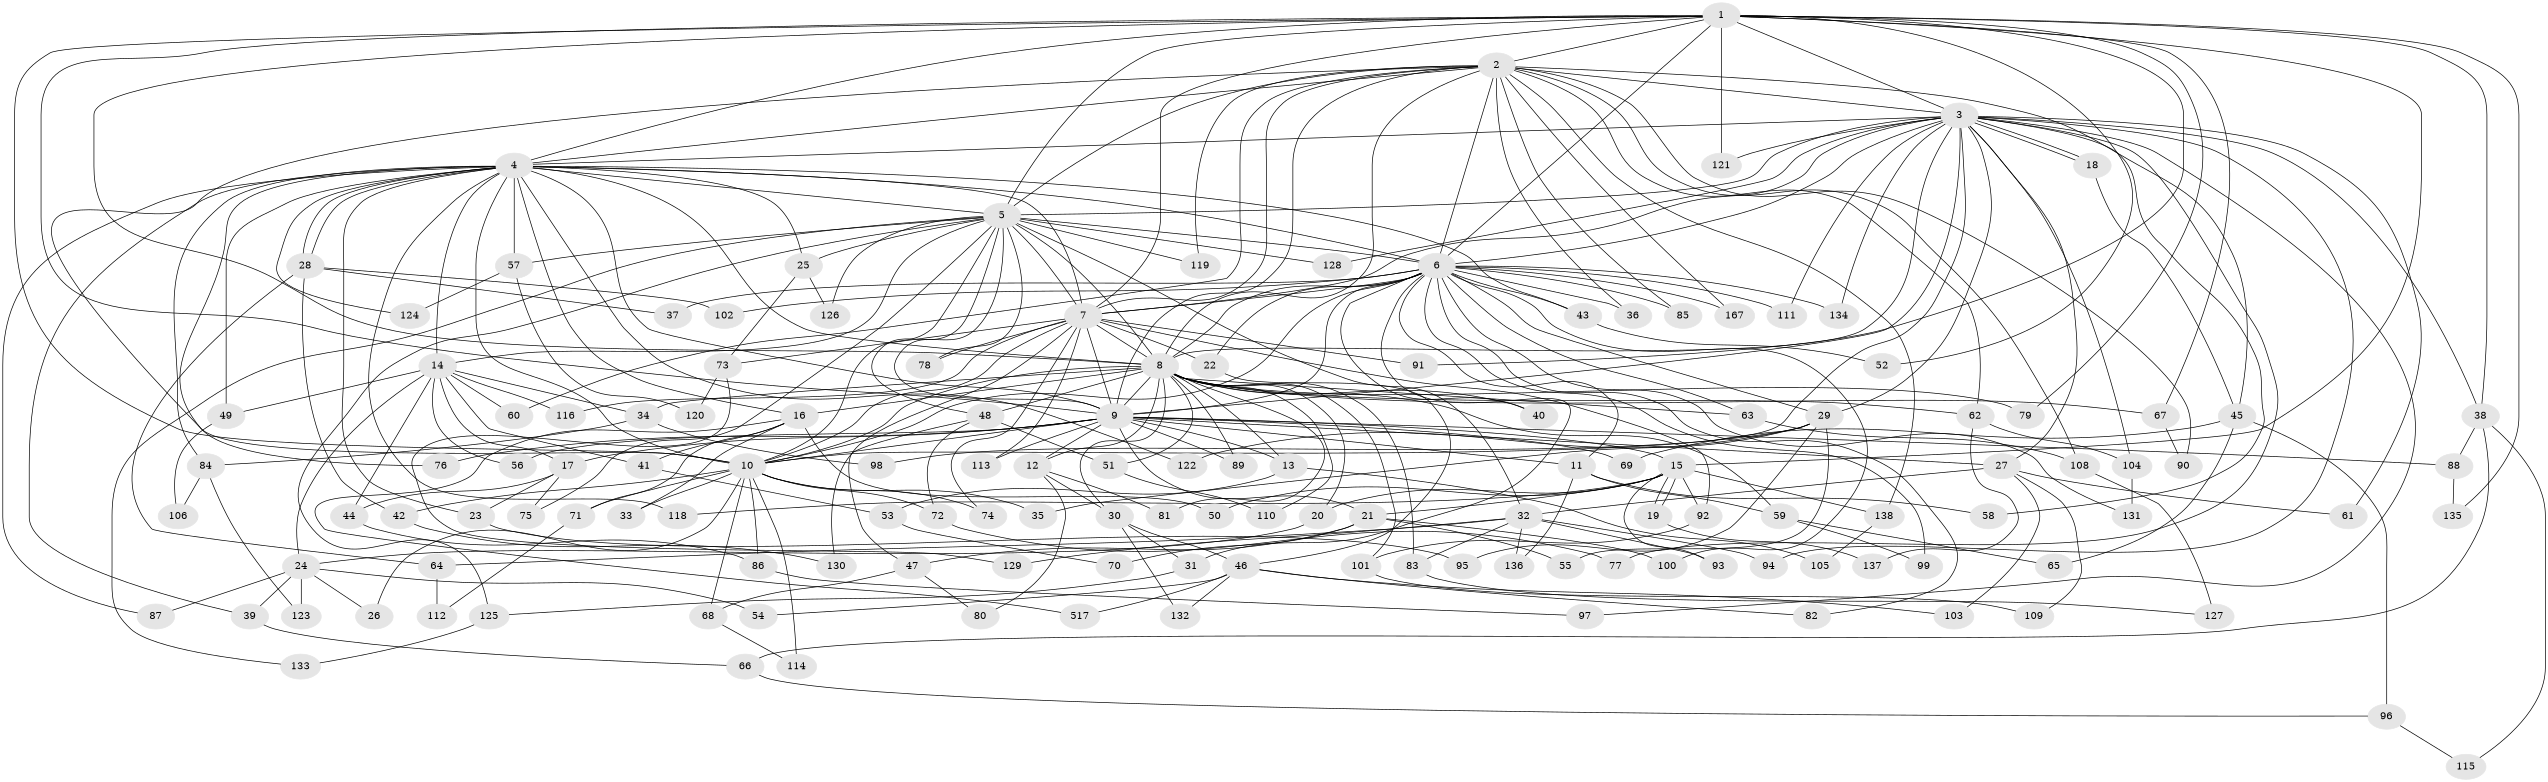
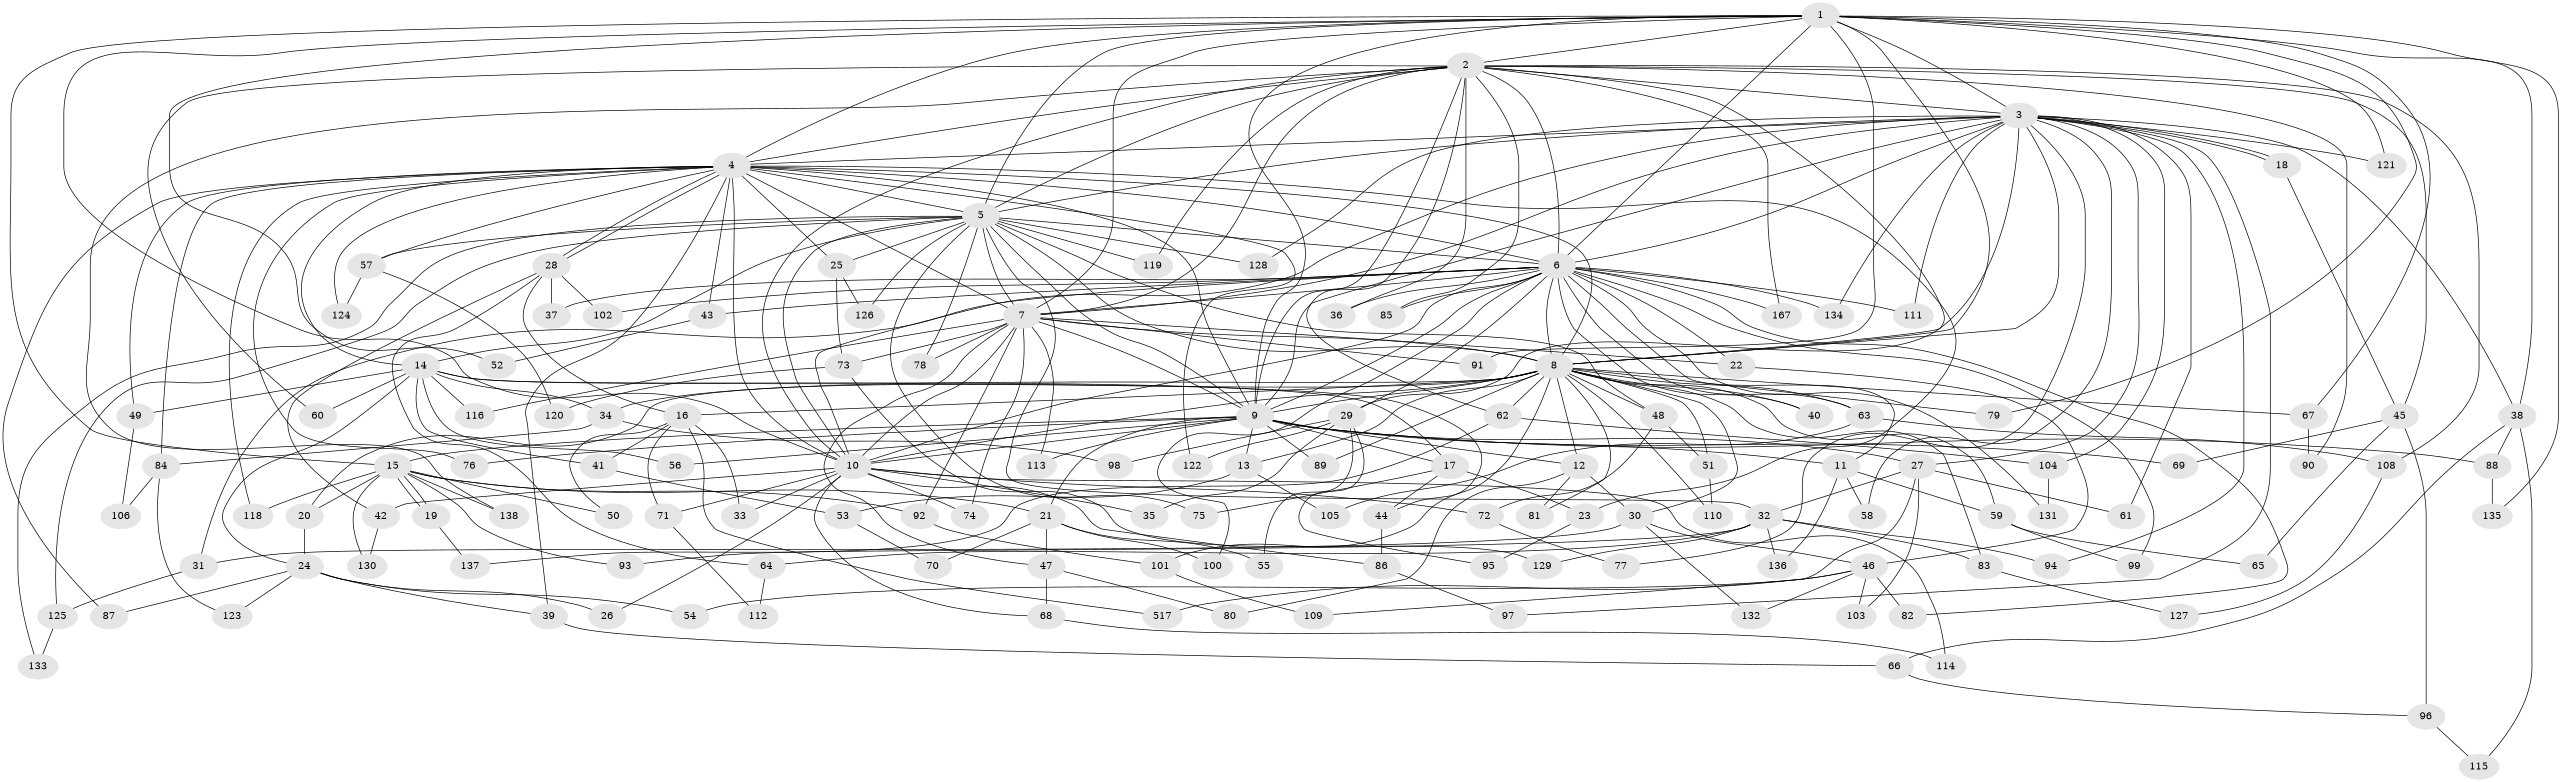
edge "4" -- "16": now "28" -- "16"
edge "48" -- "130": now "15" -- "130"
edge "138" -- "105": now "63" -- "105"
